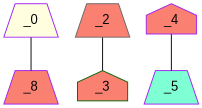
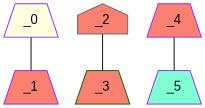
node "_2": shape trapezium -> house
node "_4": shape house -> trapezium
node "_8": label "_8" -> "_1"
node "_3": shape house -> trapezium
